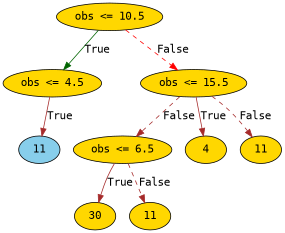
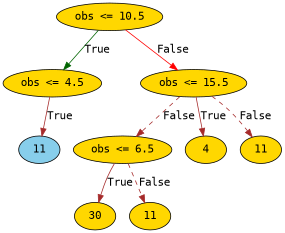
edge "obs <= 10.5" -> "obs <= 15.5": style dashed -> solid
